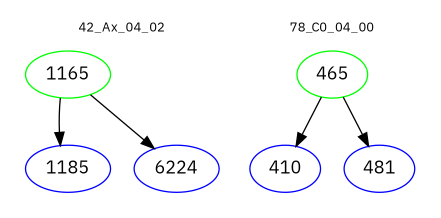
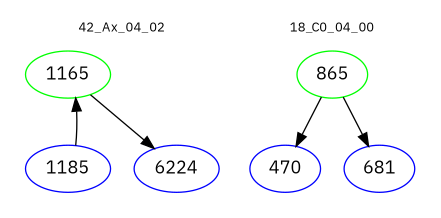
cluster "78_C0_04_00": label "78_C0_04_00" -> "18_C0_04_00"
node "465": label "465" -> "865"
edge "1165" -> "1185": reversed
node "410": label "410" -> "470"
node "481": label "481" -> "681"
